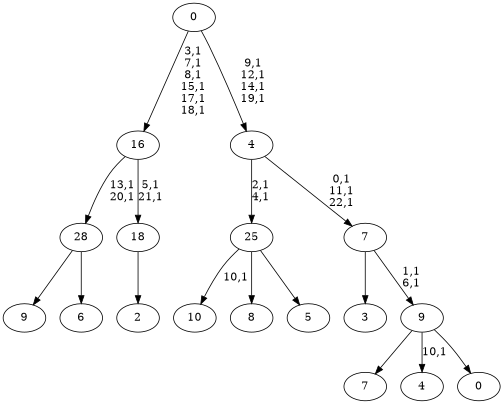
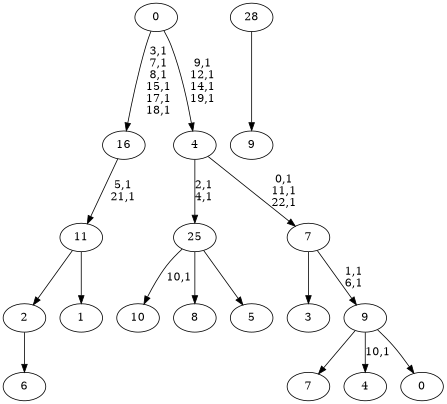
edge "16" -> "28": removed, label "13,1 20,1"
node "18": label "18" -> "11"
edge "28" -> "6": now "2" -> "6"
node "1": added
